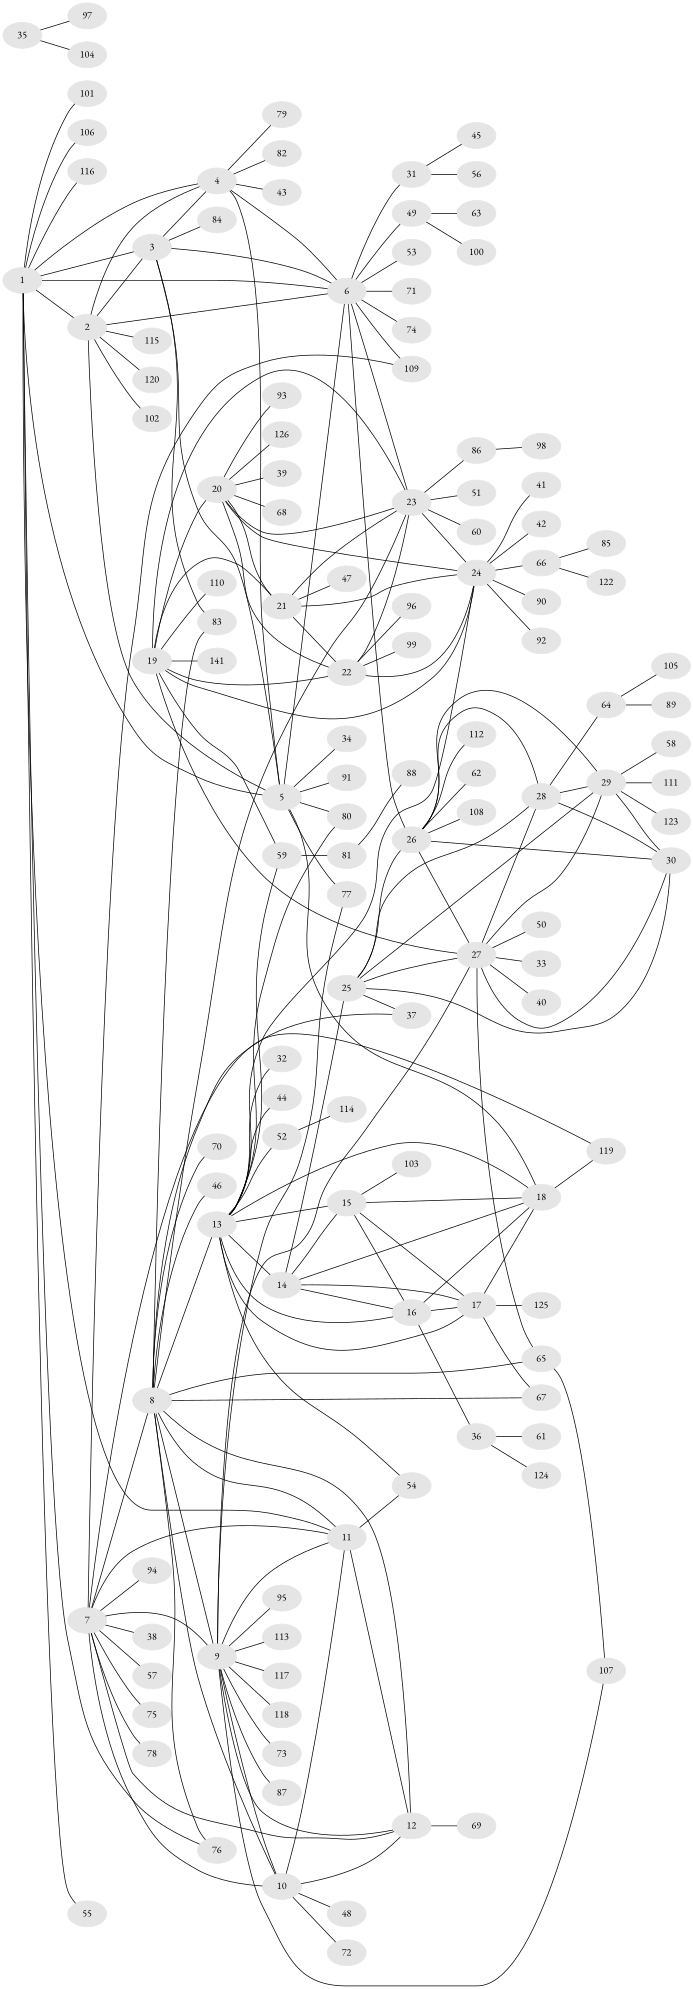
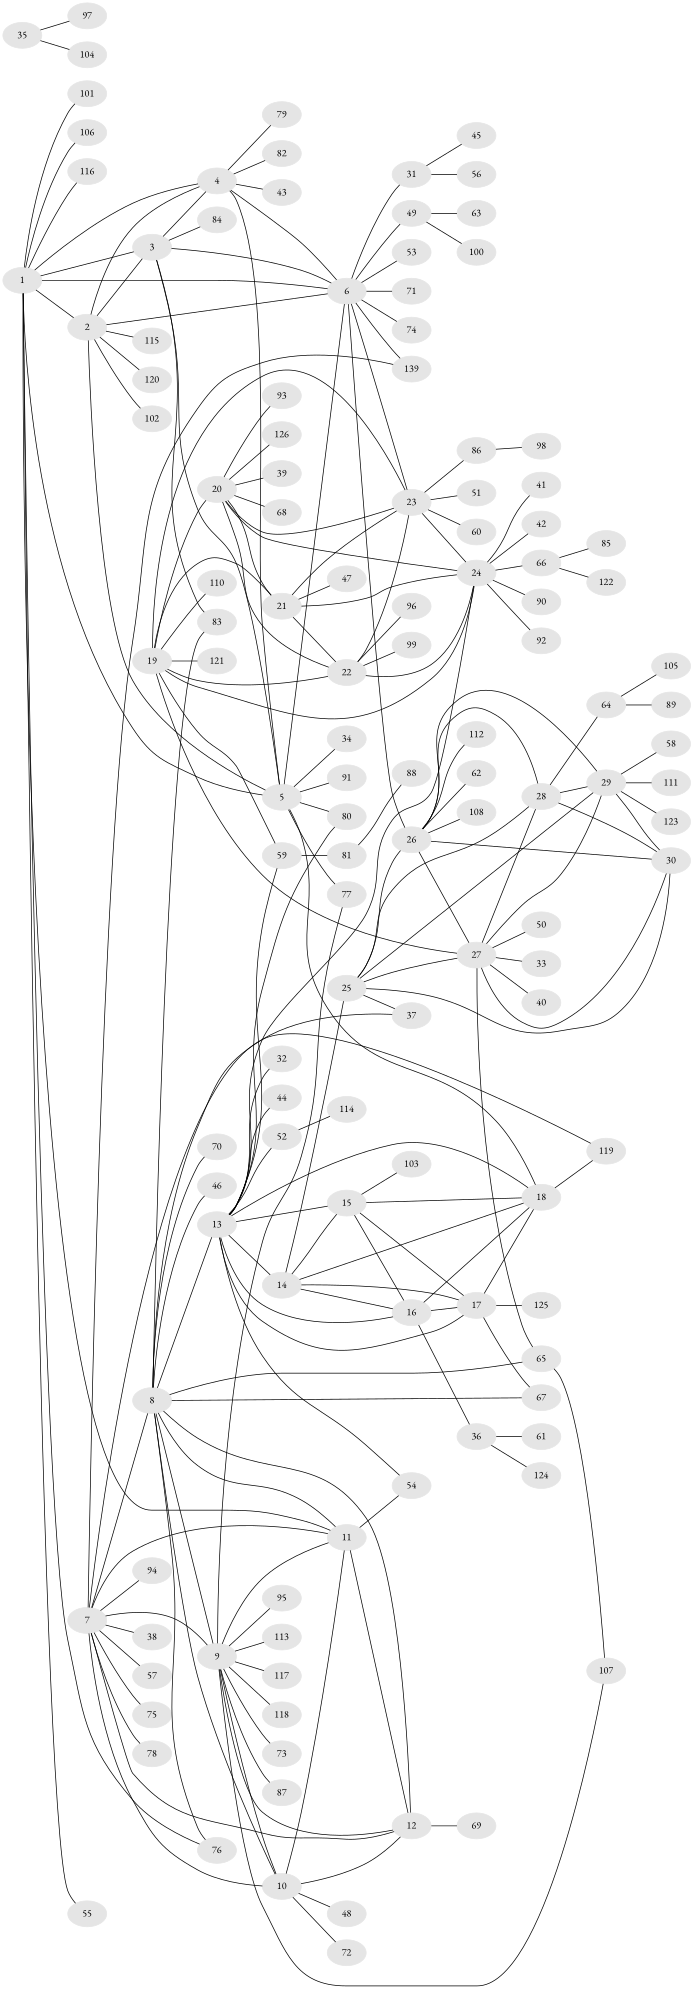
node "109": label "109" -> "139"
node "141": label "141" -> "121"
edge "23" -- "8": removed
edge "27" -- "9": removed
